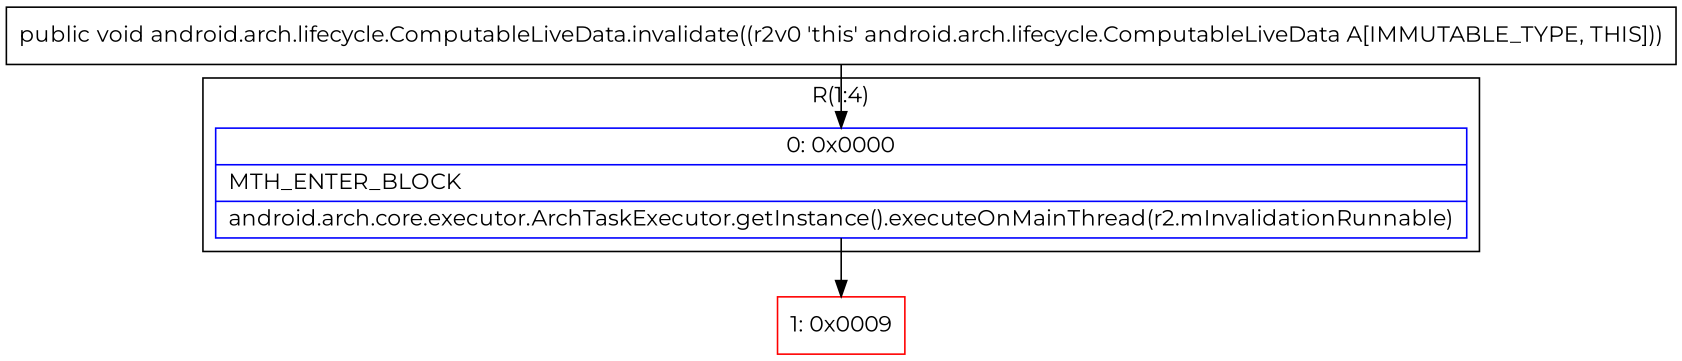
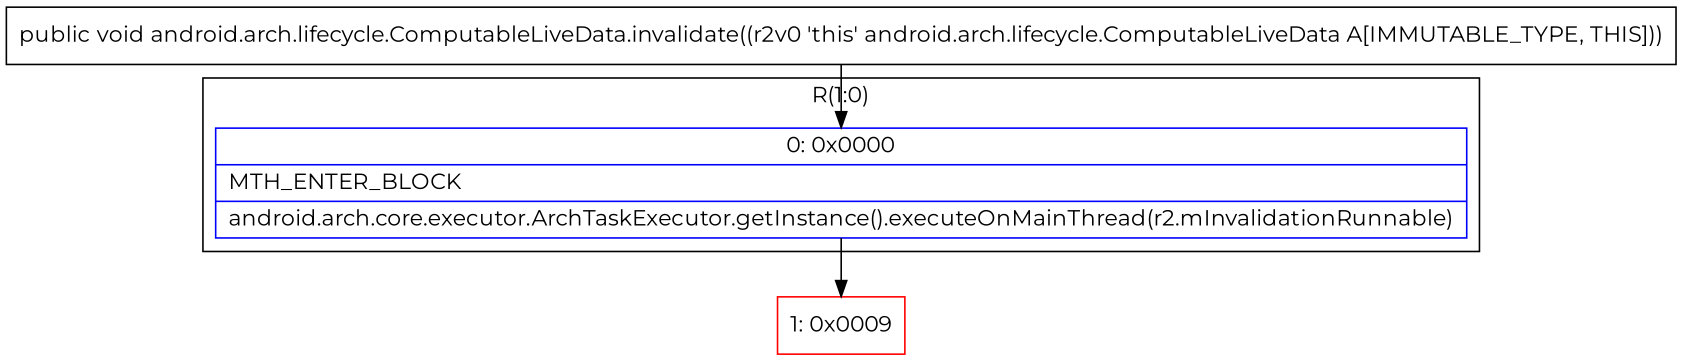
cluster "R(1:4)": label "R(1:4)" -> "R(1:0)"
